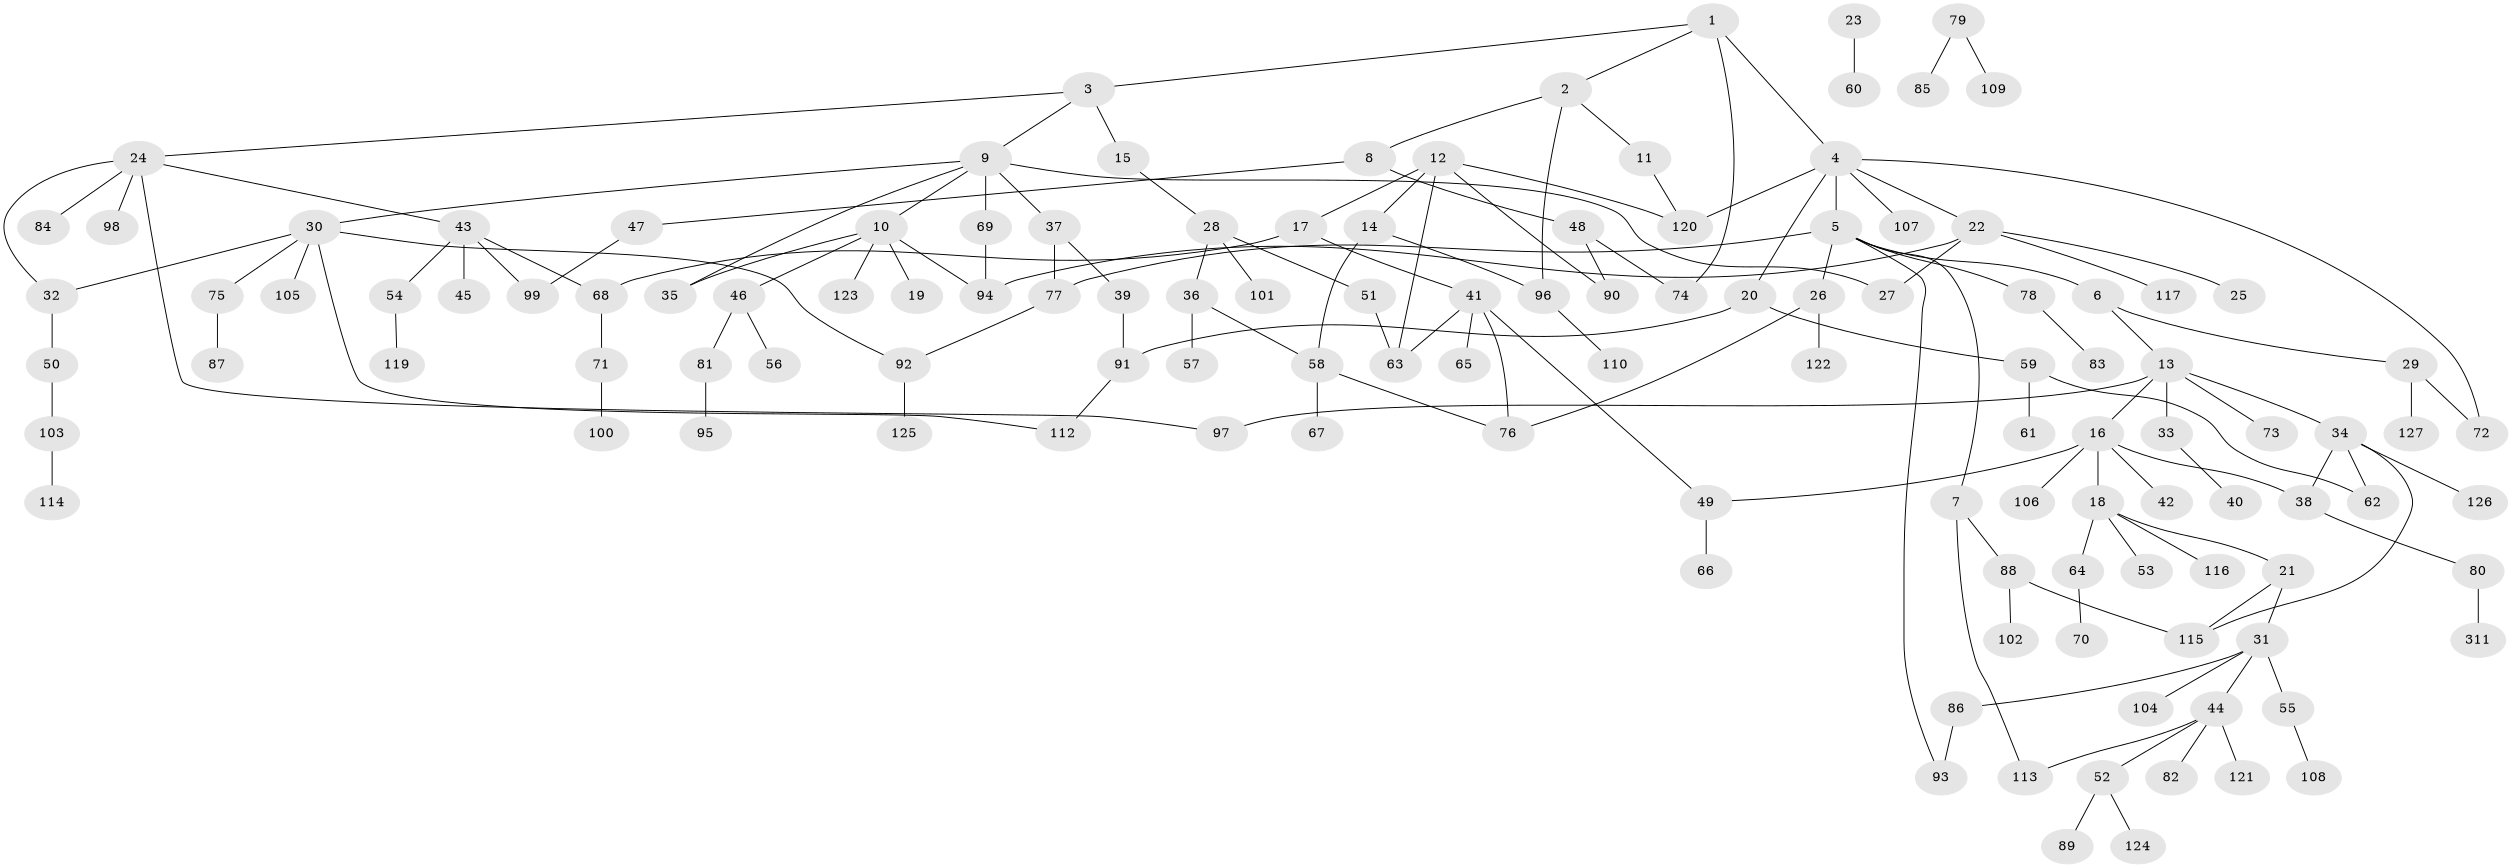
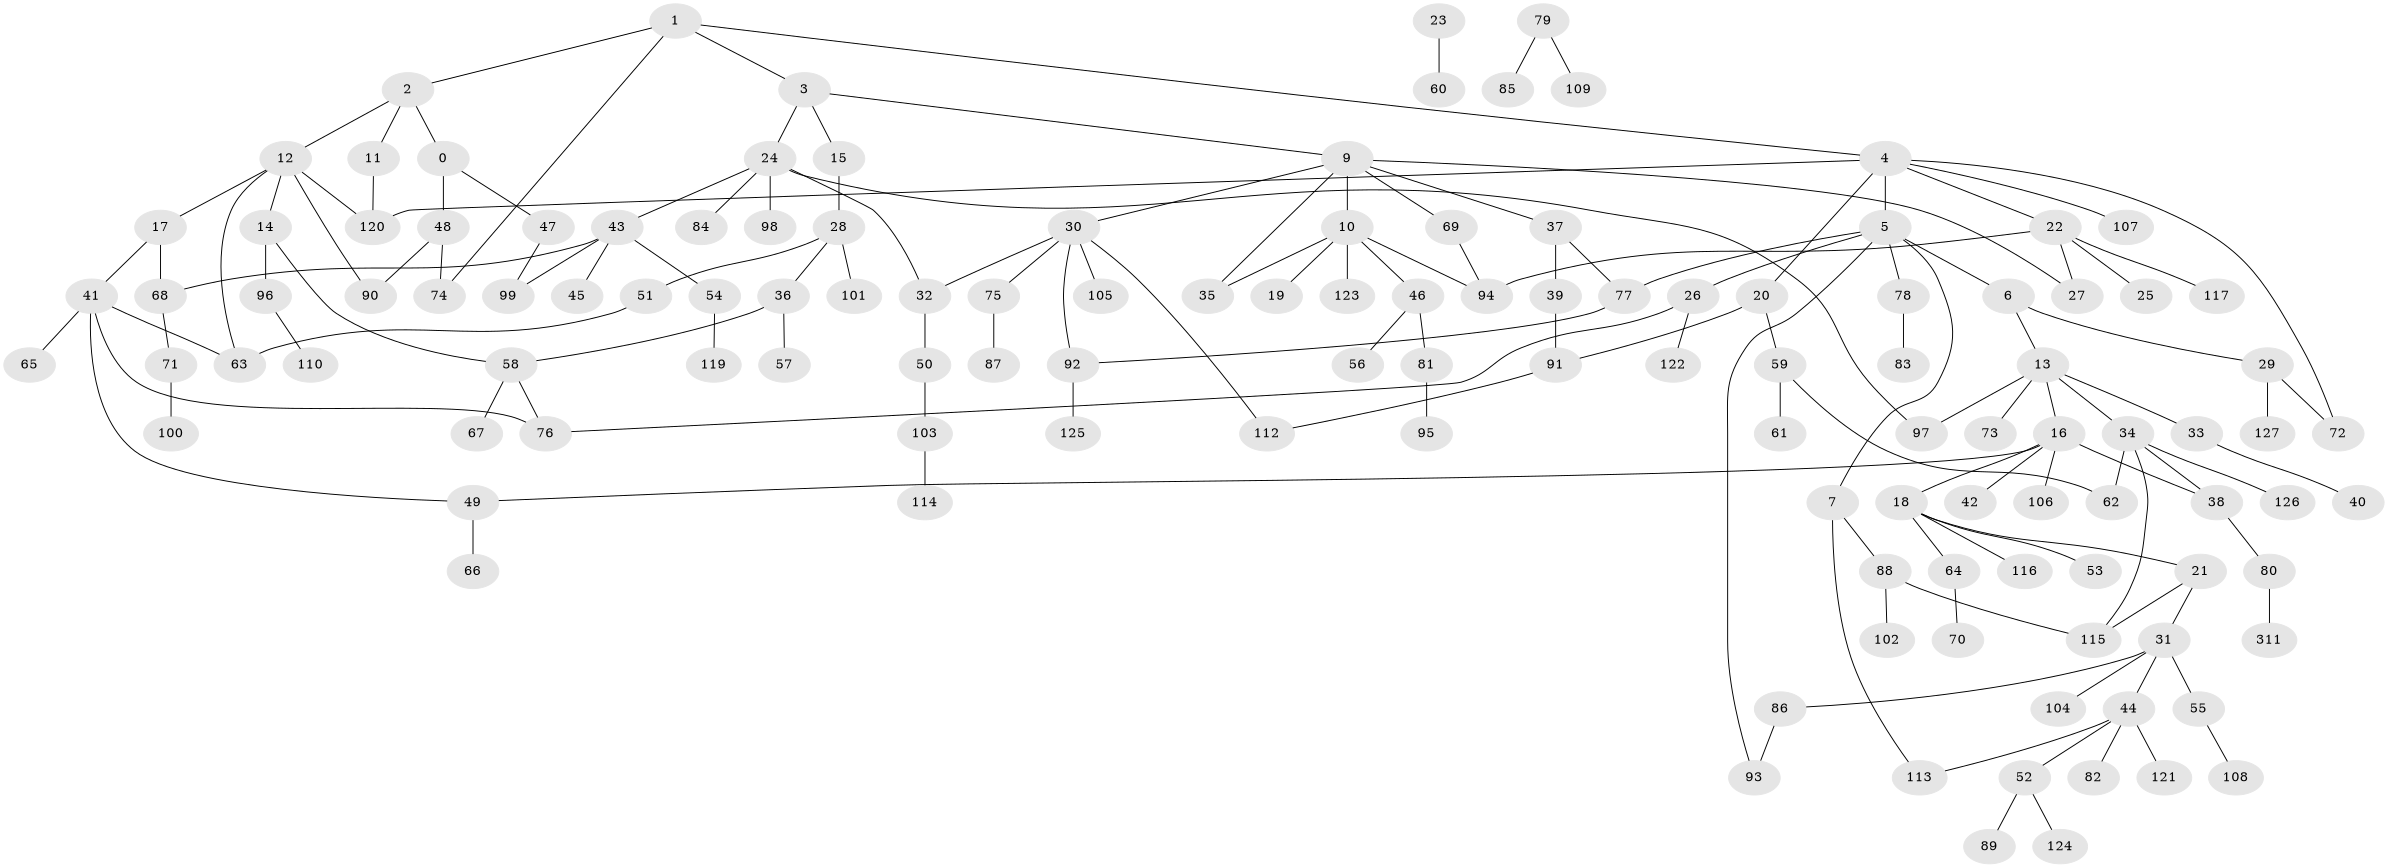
node "8": label "8" -> "0"
edge "2" -- "96": now "2" -- "12"
